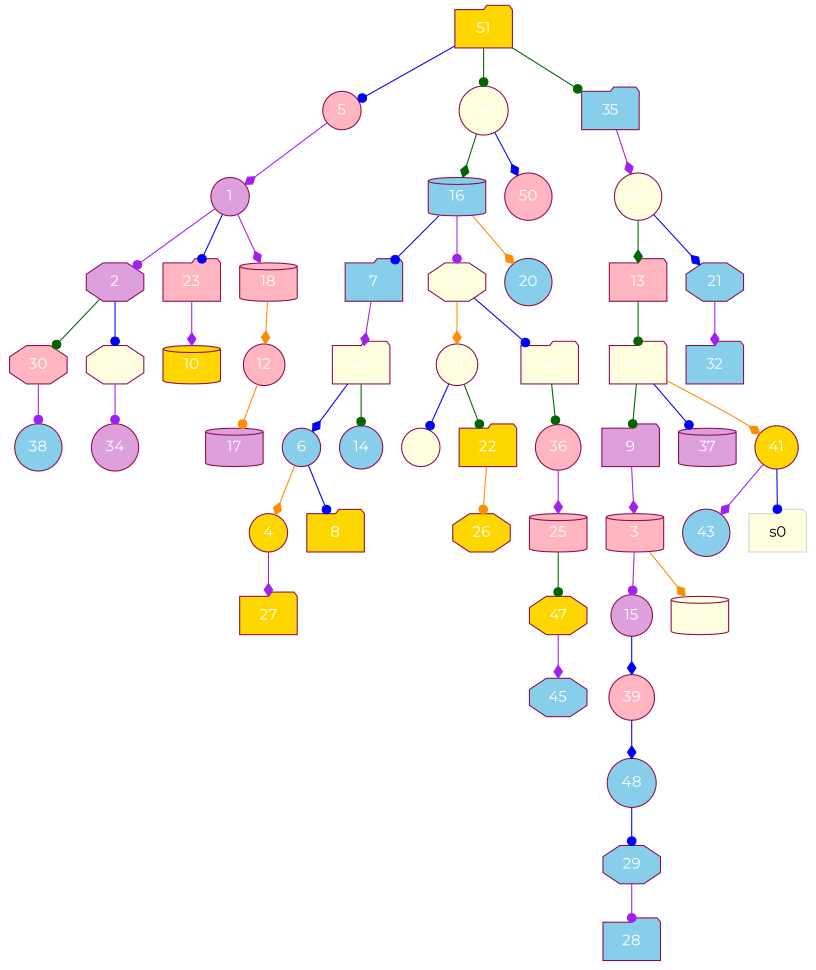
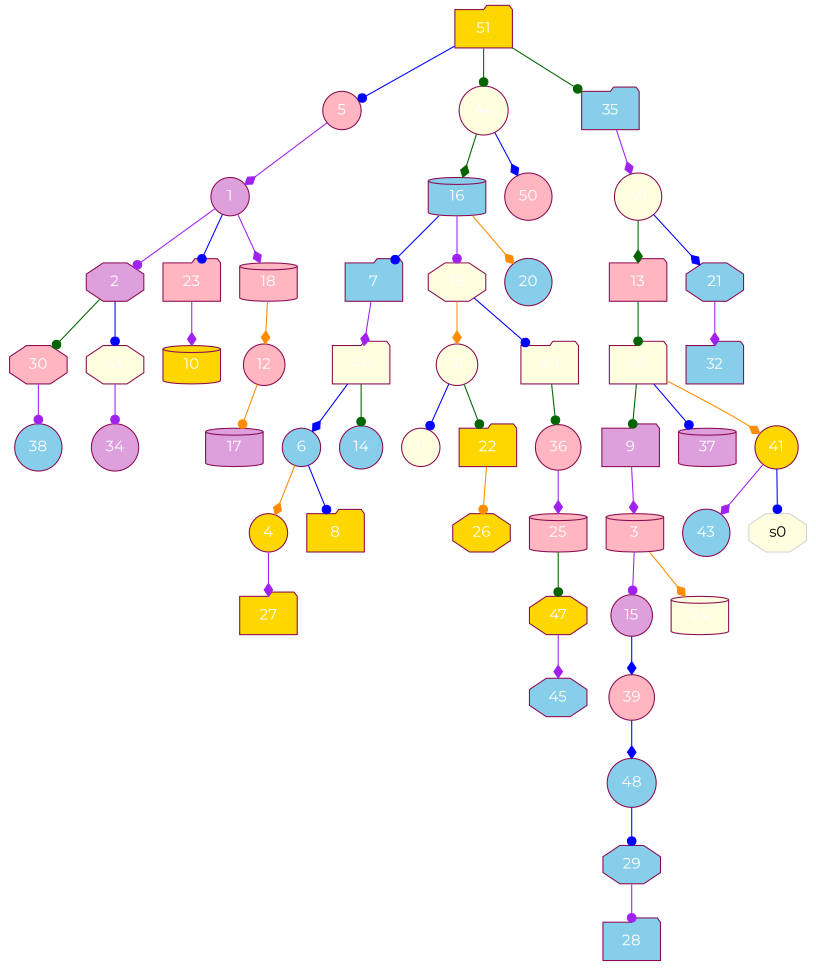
node "s0": shape folder -> octagon
